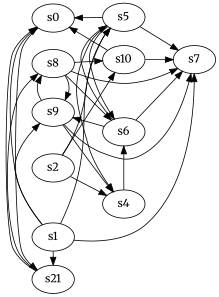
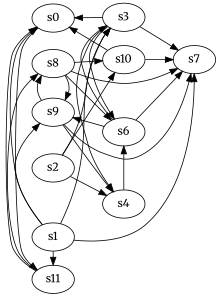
node "s5": label "s5" -> "s3"
node "s21": label "s21" -> "s11"
